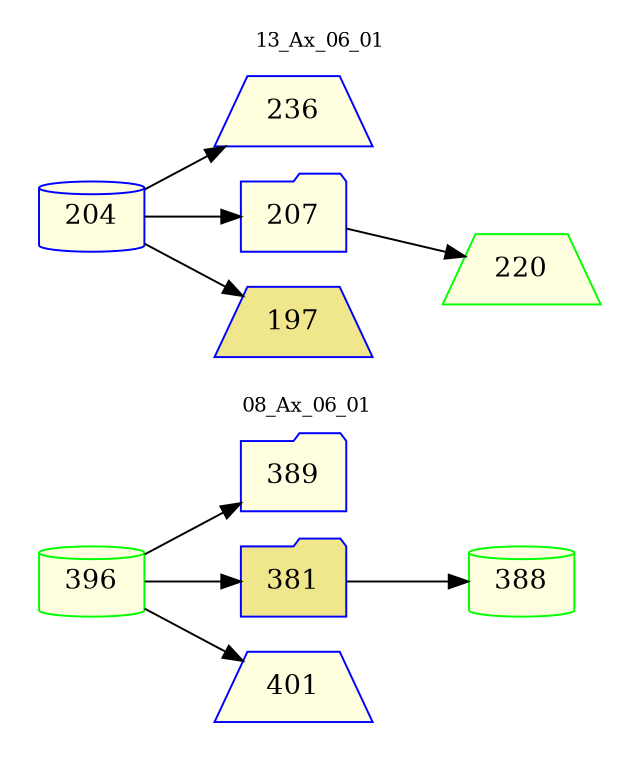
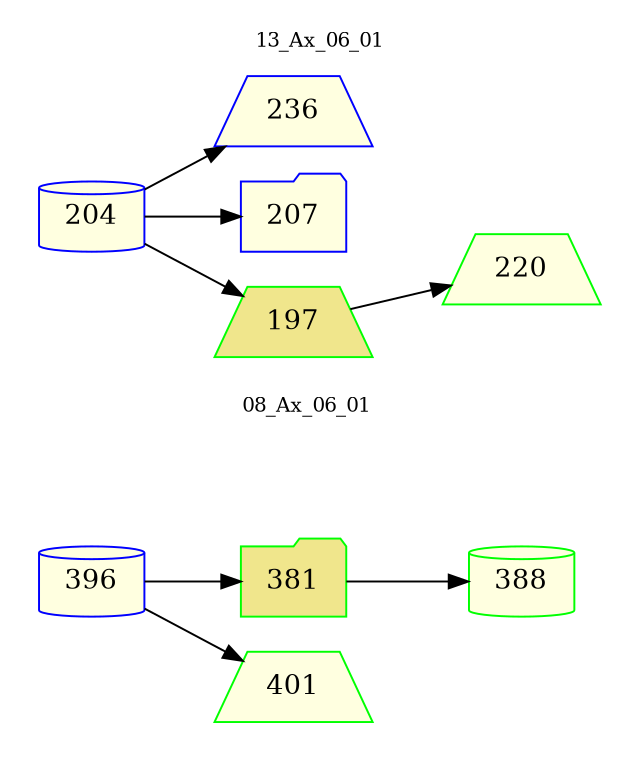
edge "207" -> "220": now "197" -> "220"
node "197": color blue -> green
node "389": removed
node "396": color green -> blue
node "381": color blue -> green
node "401": color blue -> green
